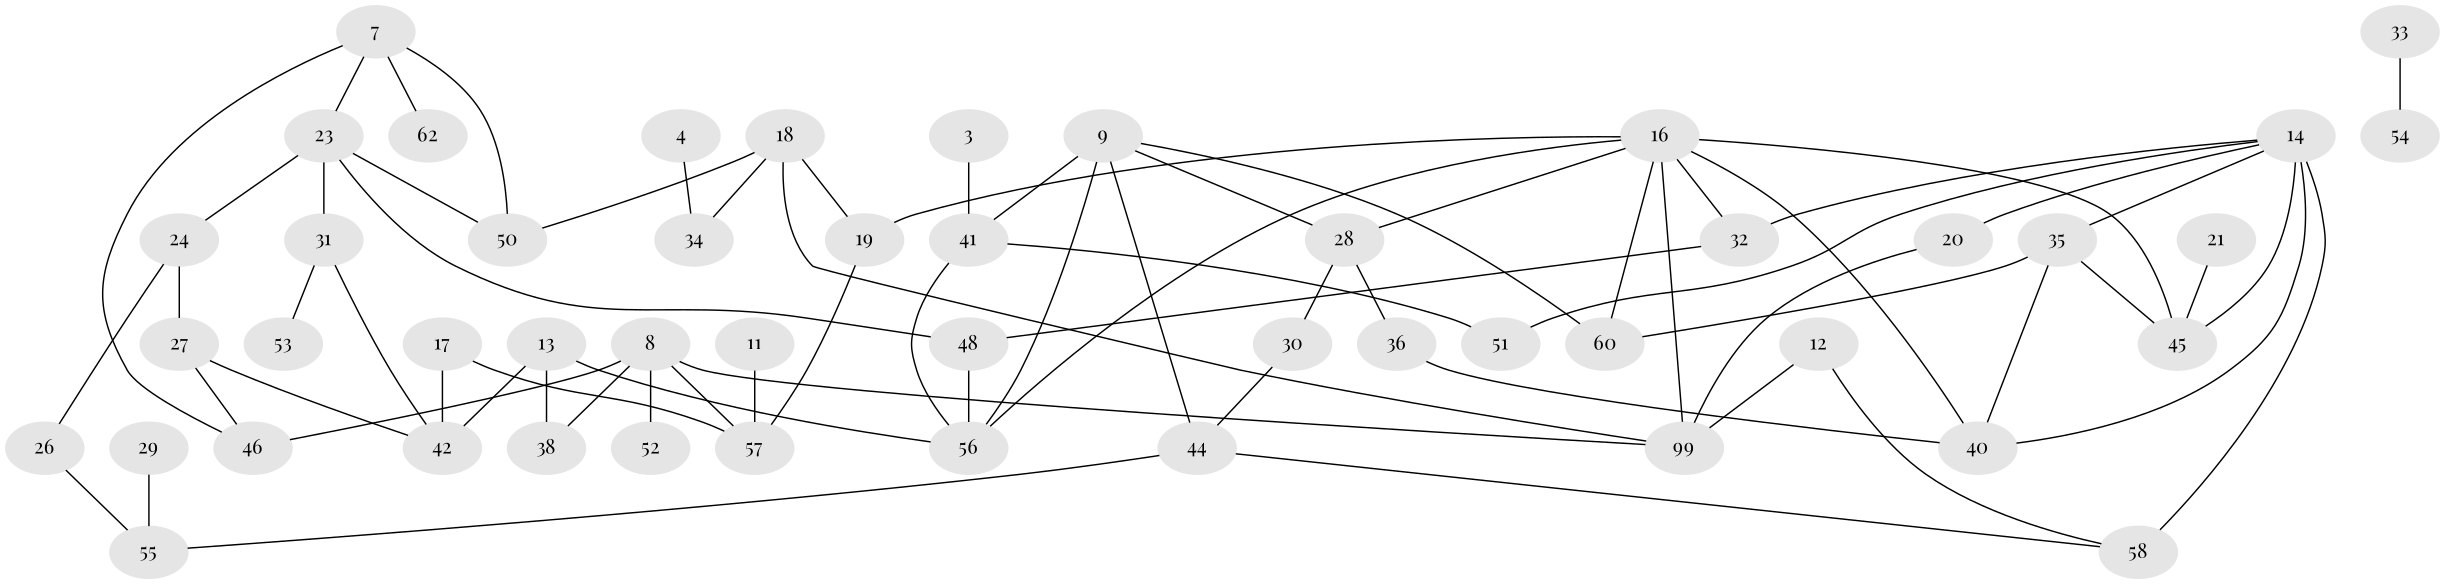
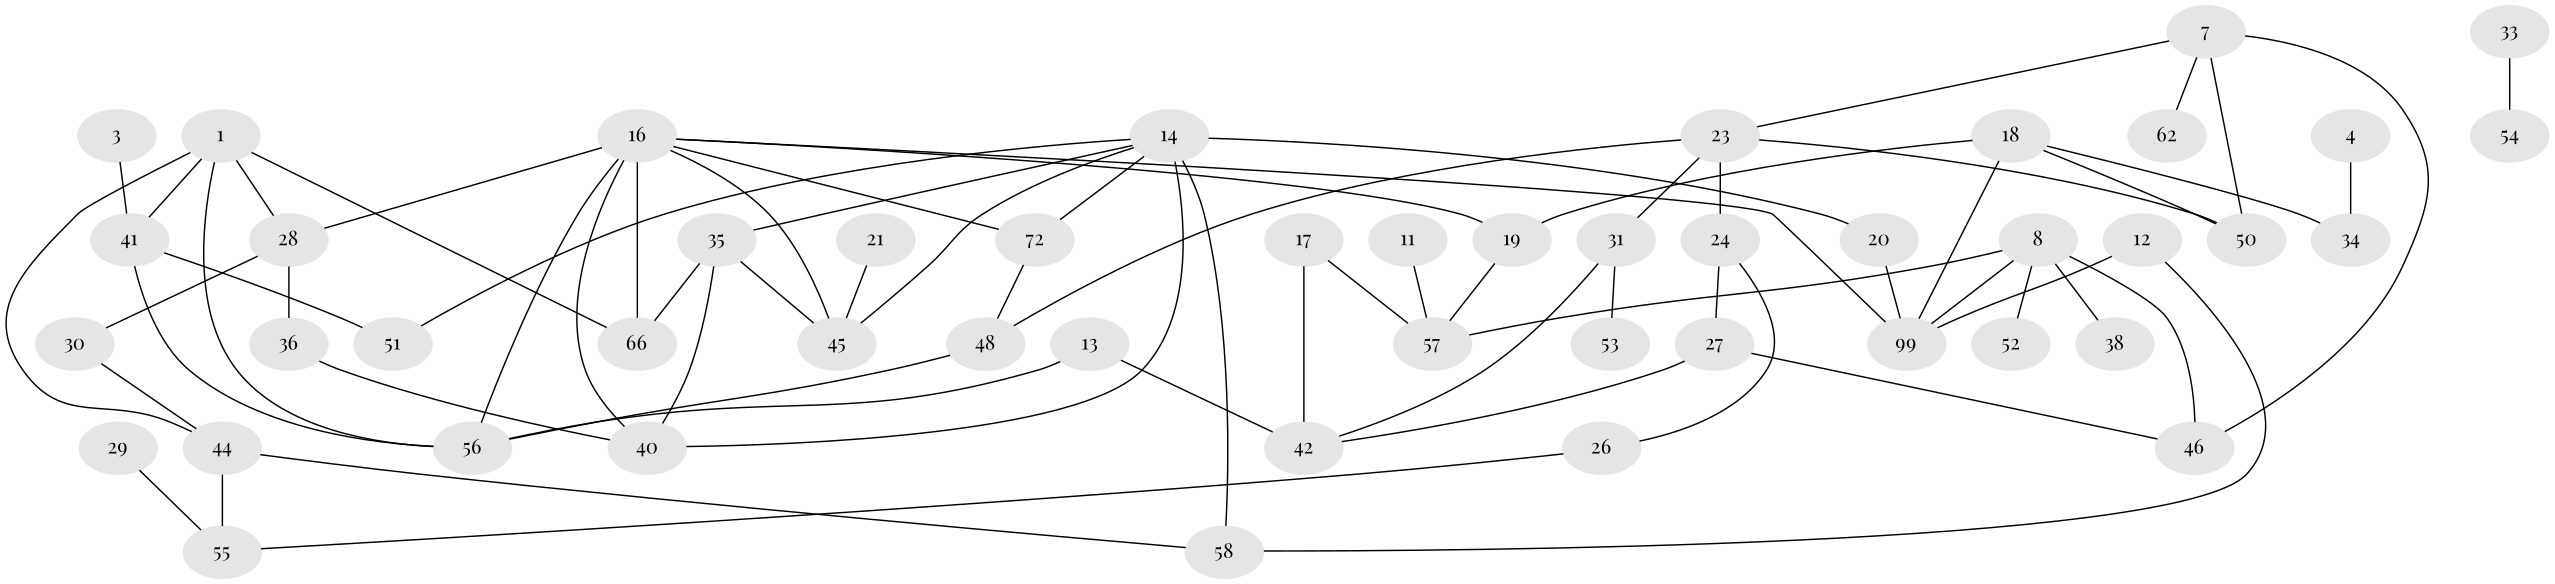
node "9": label "9" -> "1"
node "32": label "32" -> "72"
node "60": label "60" -> "66"
edge "13" -- "38": removed
